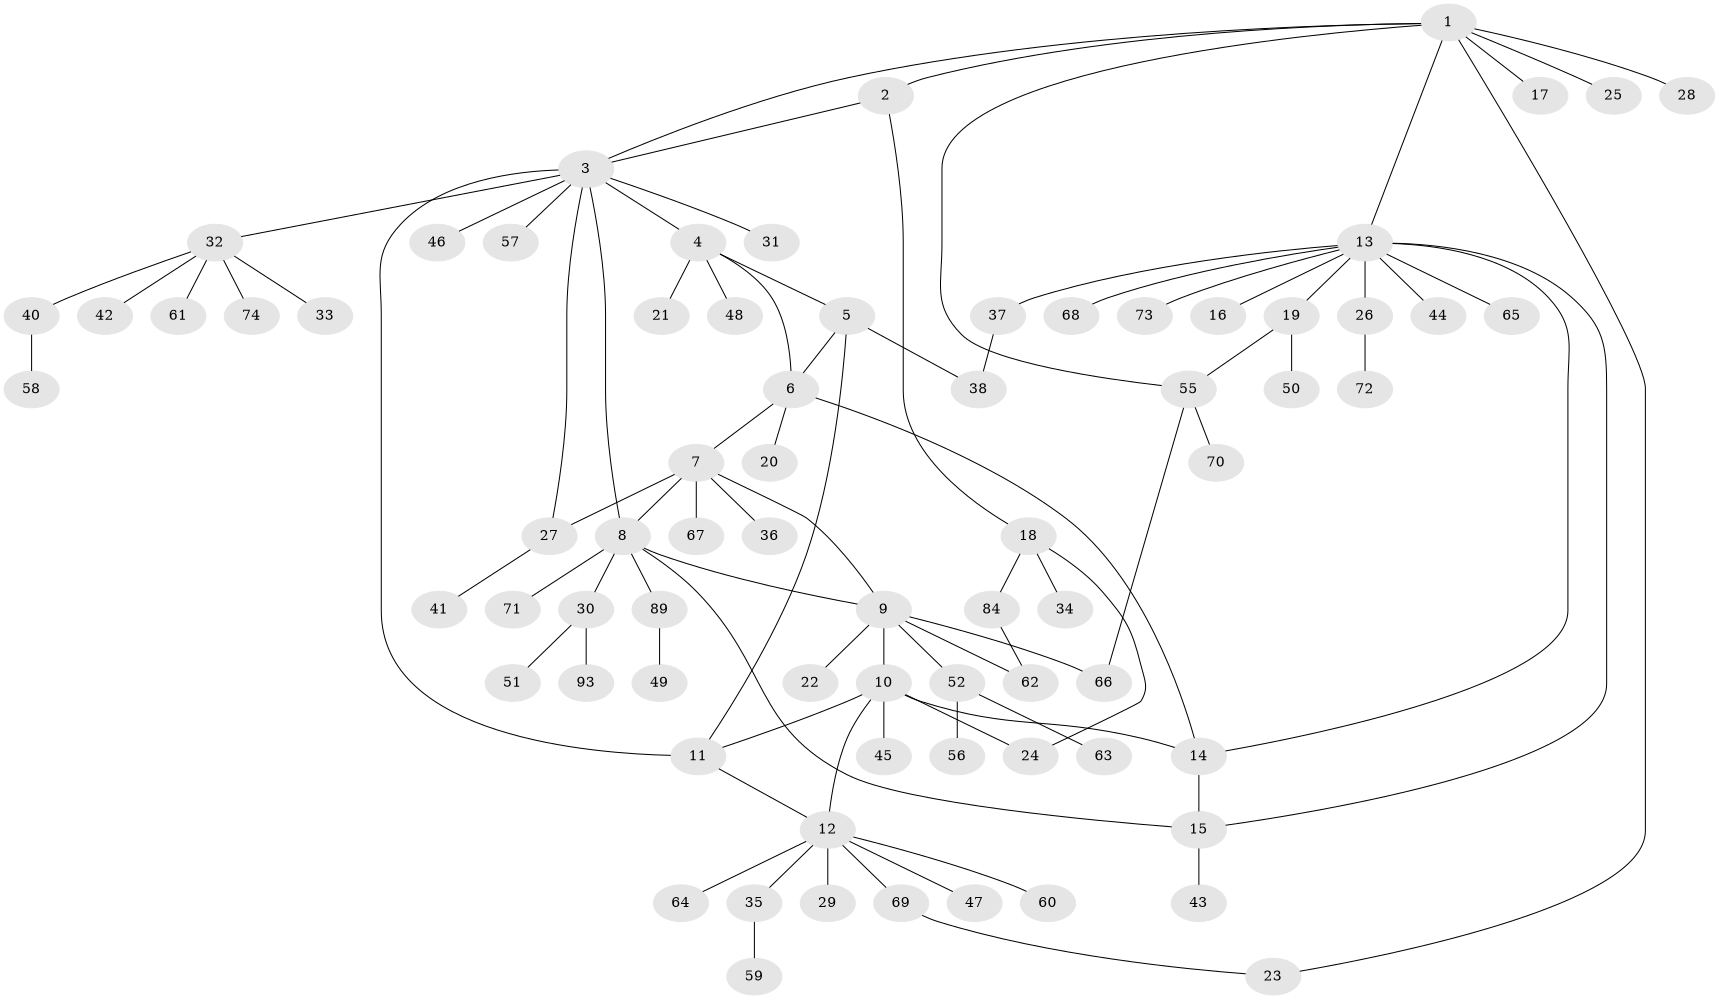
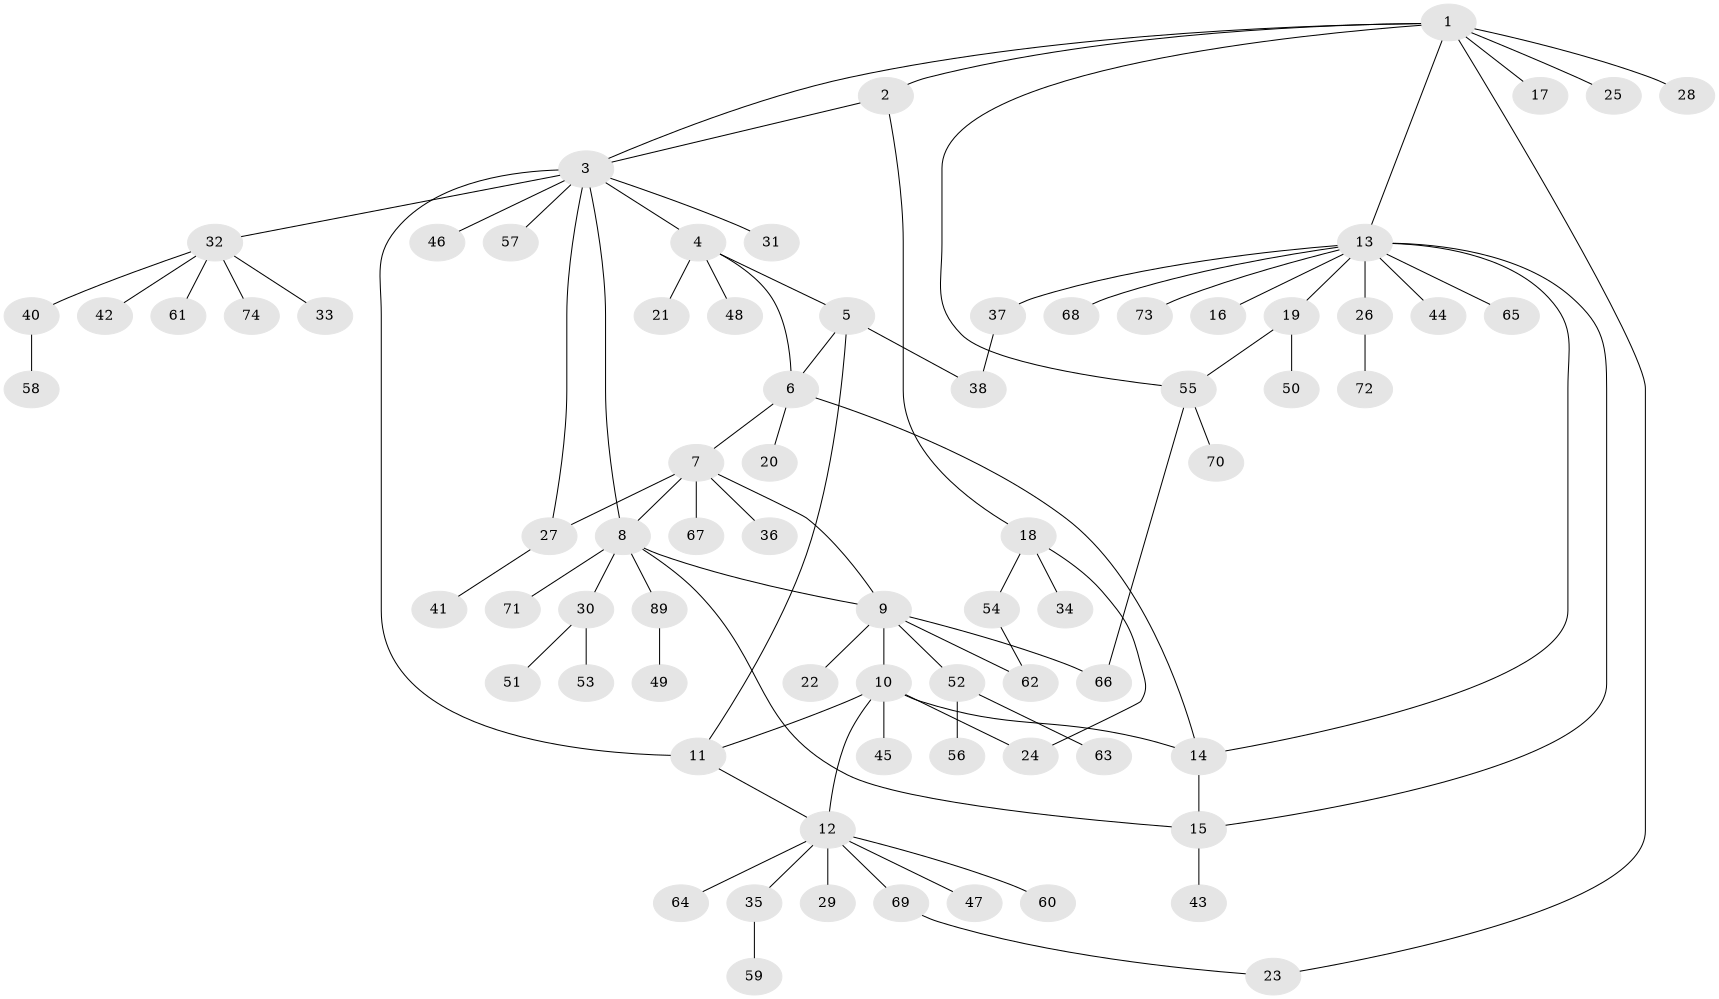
node "84": label "84" -> "54"
node "93": label "93" -> "53"
